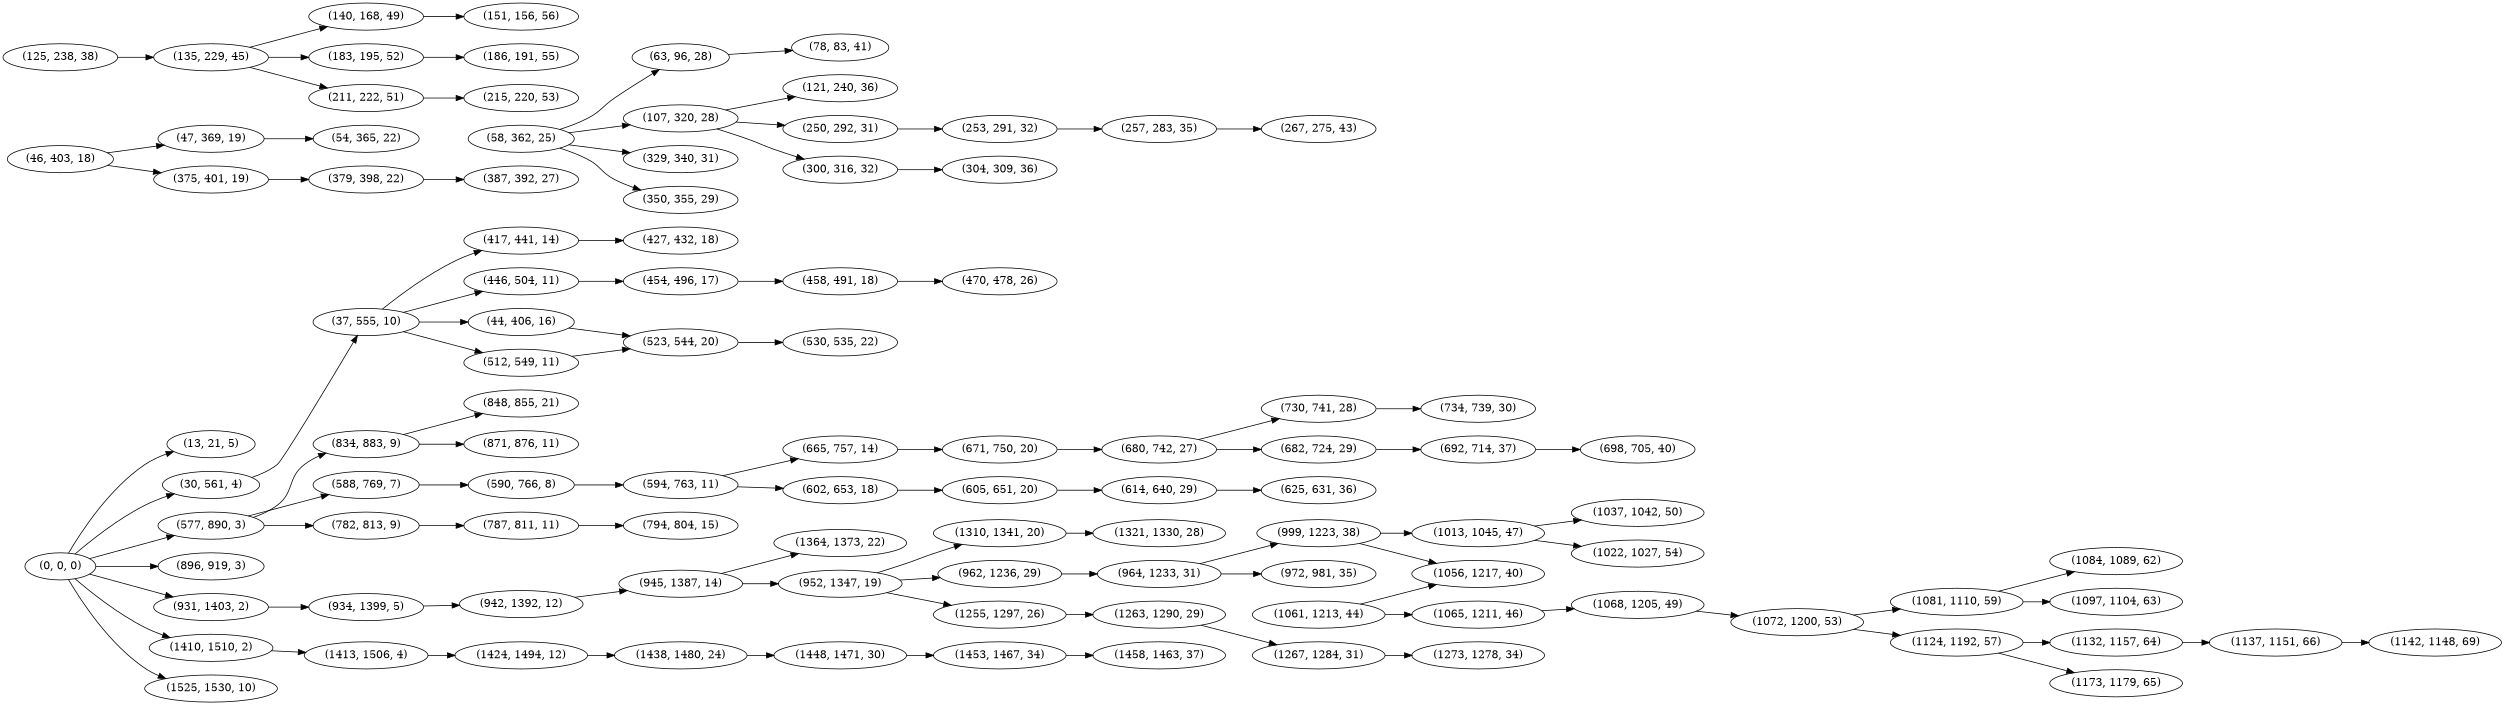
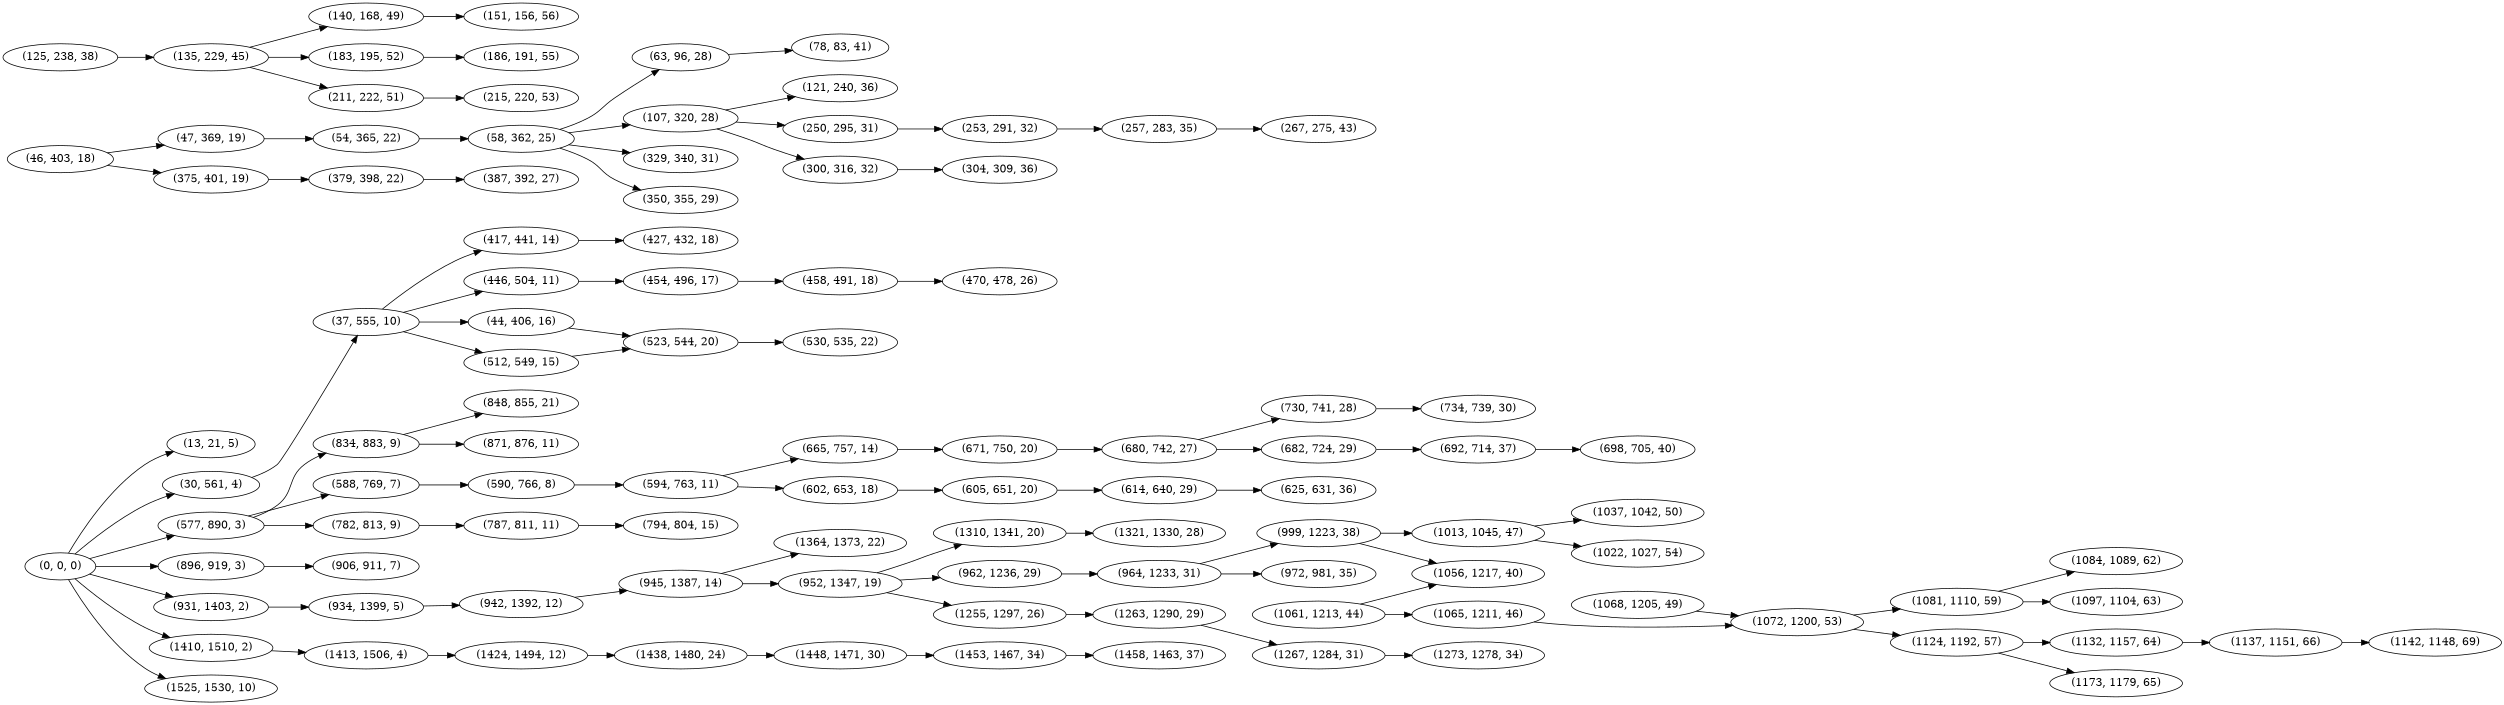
node "(250, 292, 31)": label "(250, 292, 31)" -> "(250, 295, 31)"
edge "(54, 365, 22)" -> "(58, 362, 25)": added
node "(512, 549, 11)": label "(512, 549, 11)" -> "(512, 549, 15)"
node "(906, 911, 7)": added
edge "(1065, 1211, 46)" -> "(1068, 1205, 49)": now "(1065, 1211, 46)" -> "(1072, 1200, 53)"
